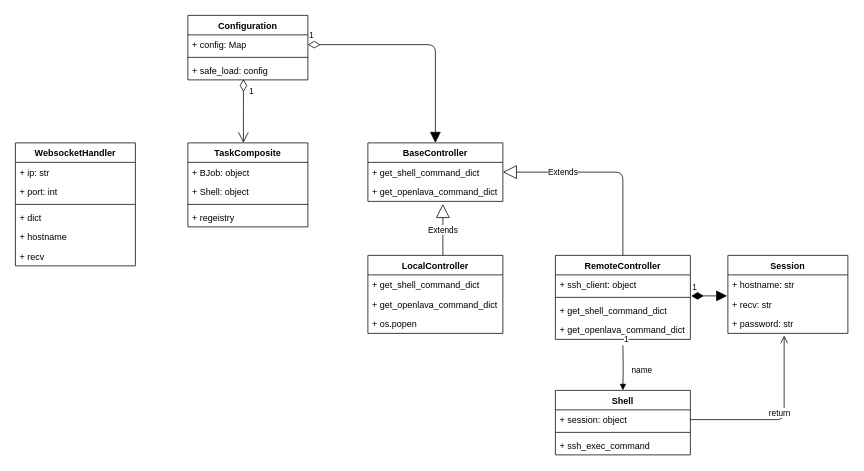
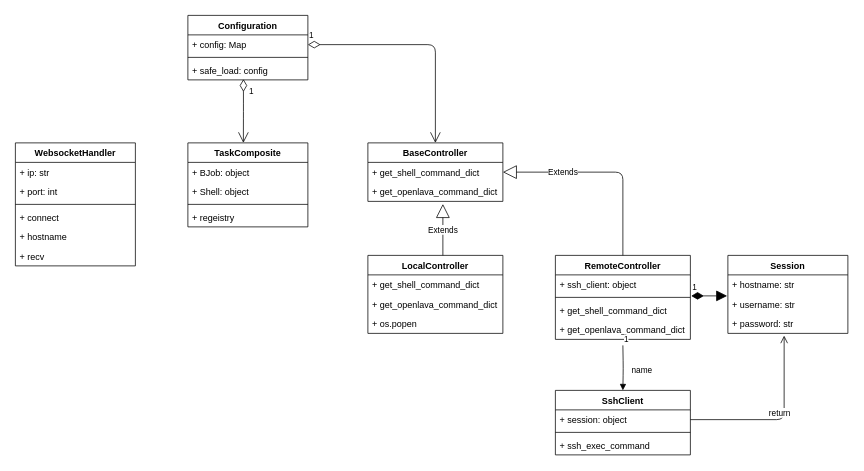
edge "+ config: Map" -- "BaseController": arrowhead block -> open
node "+ dict": label "+ dict" -> "+ connect"
node "+ recv: str": label "+ recv: str" -> "+ username: str"
node "Shell": label "Shell" -> "SshClient"
